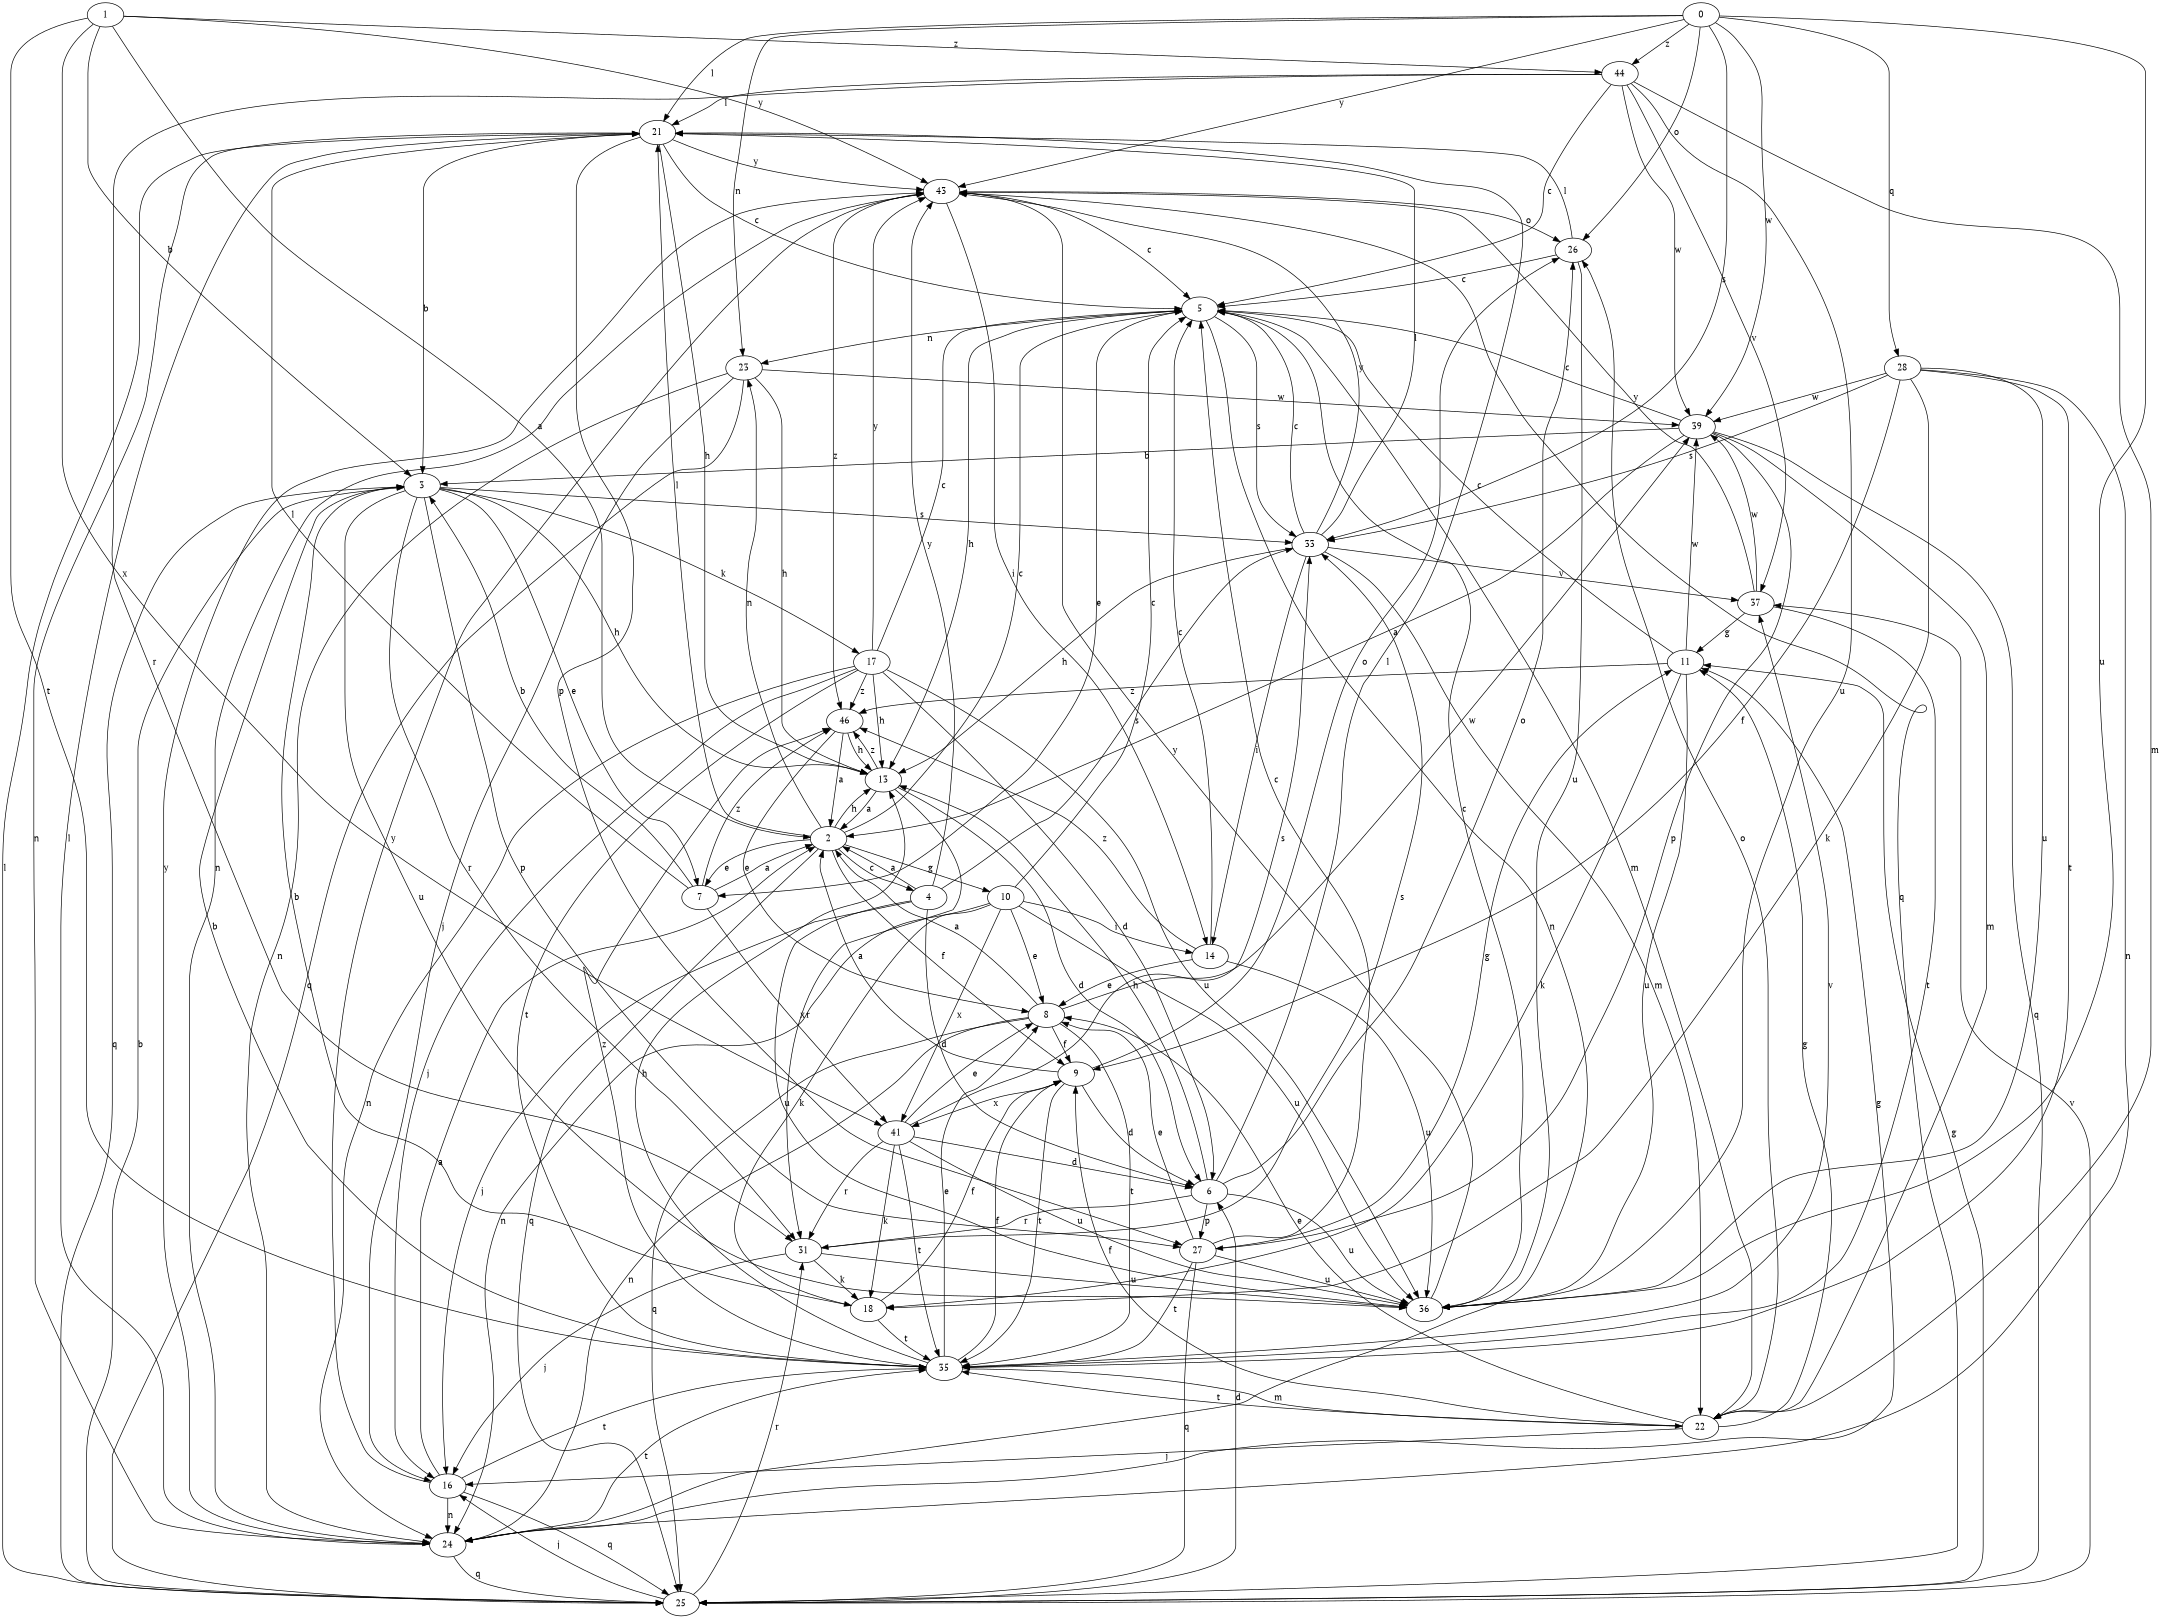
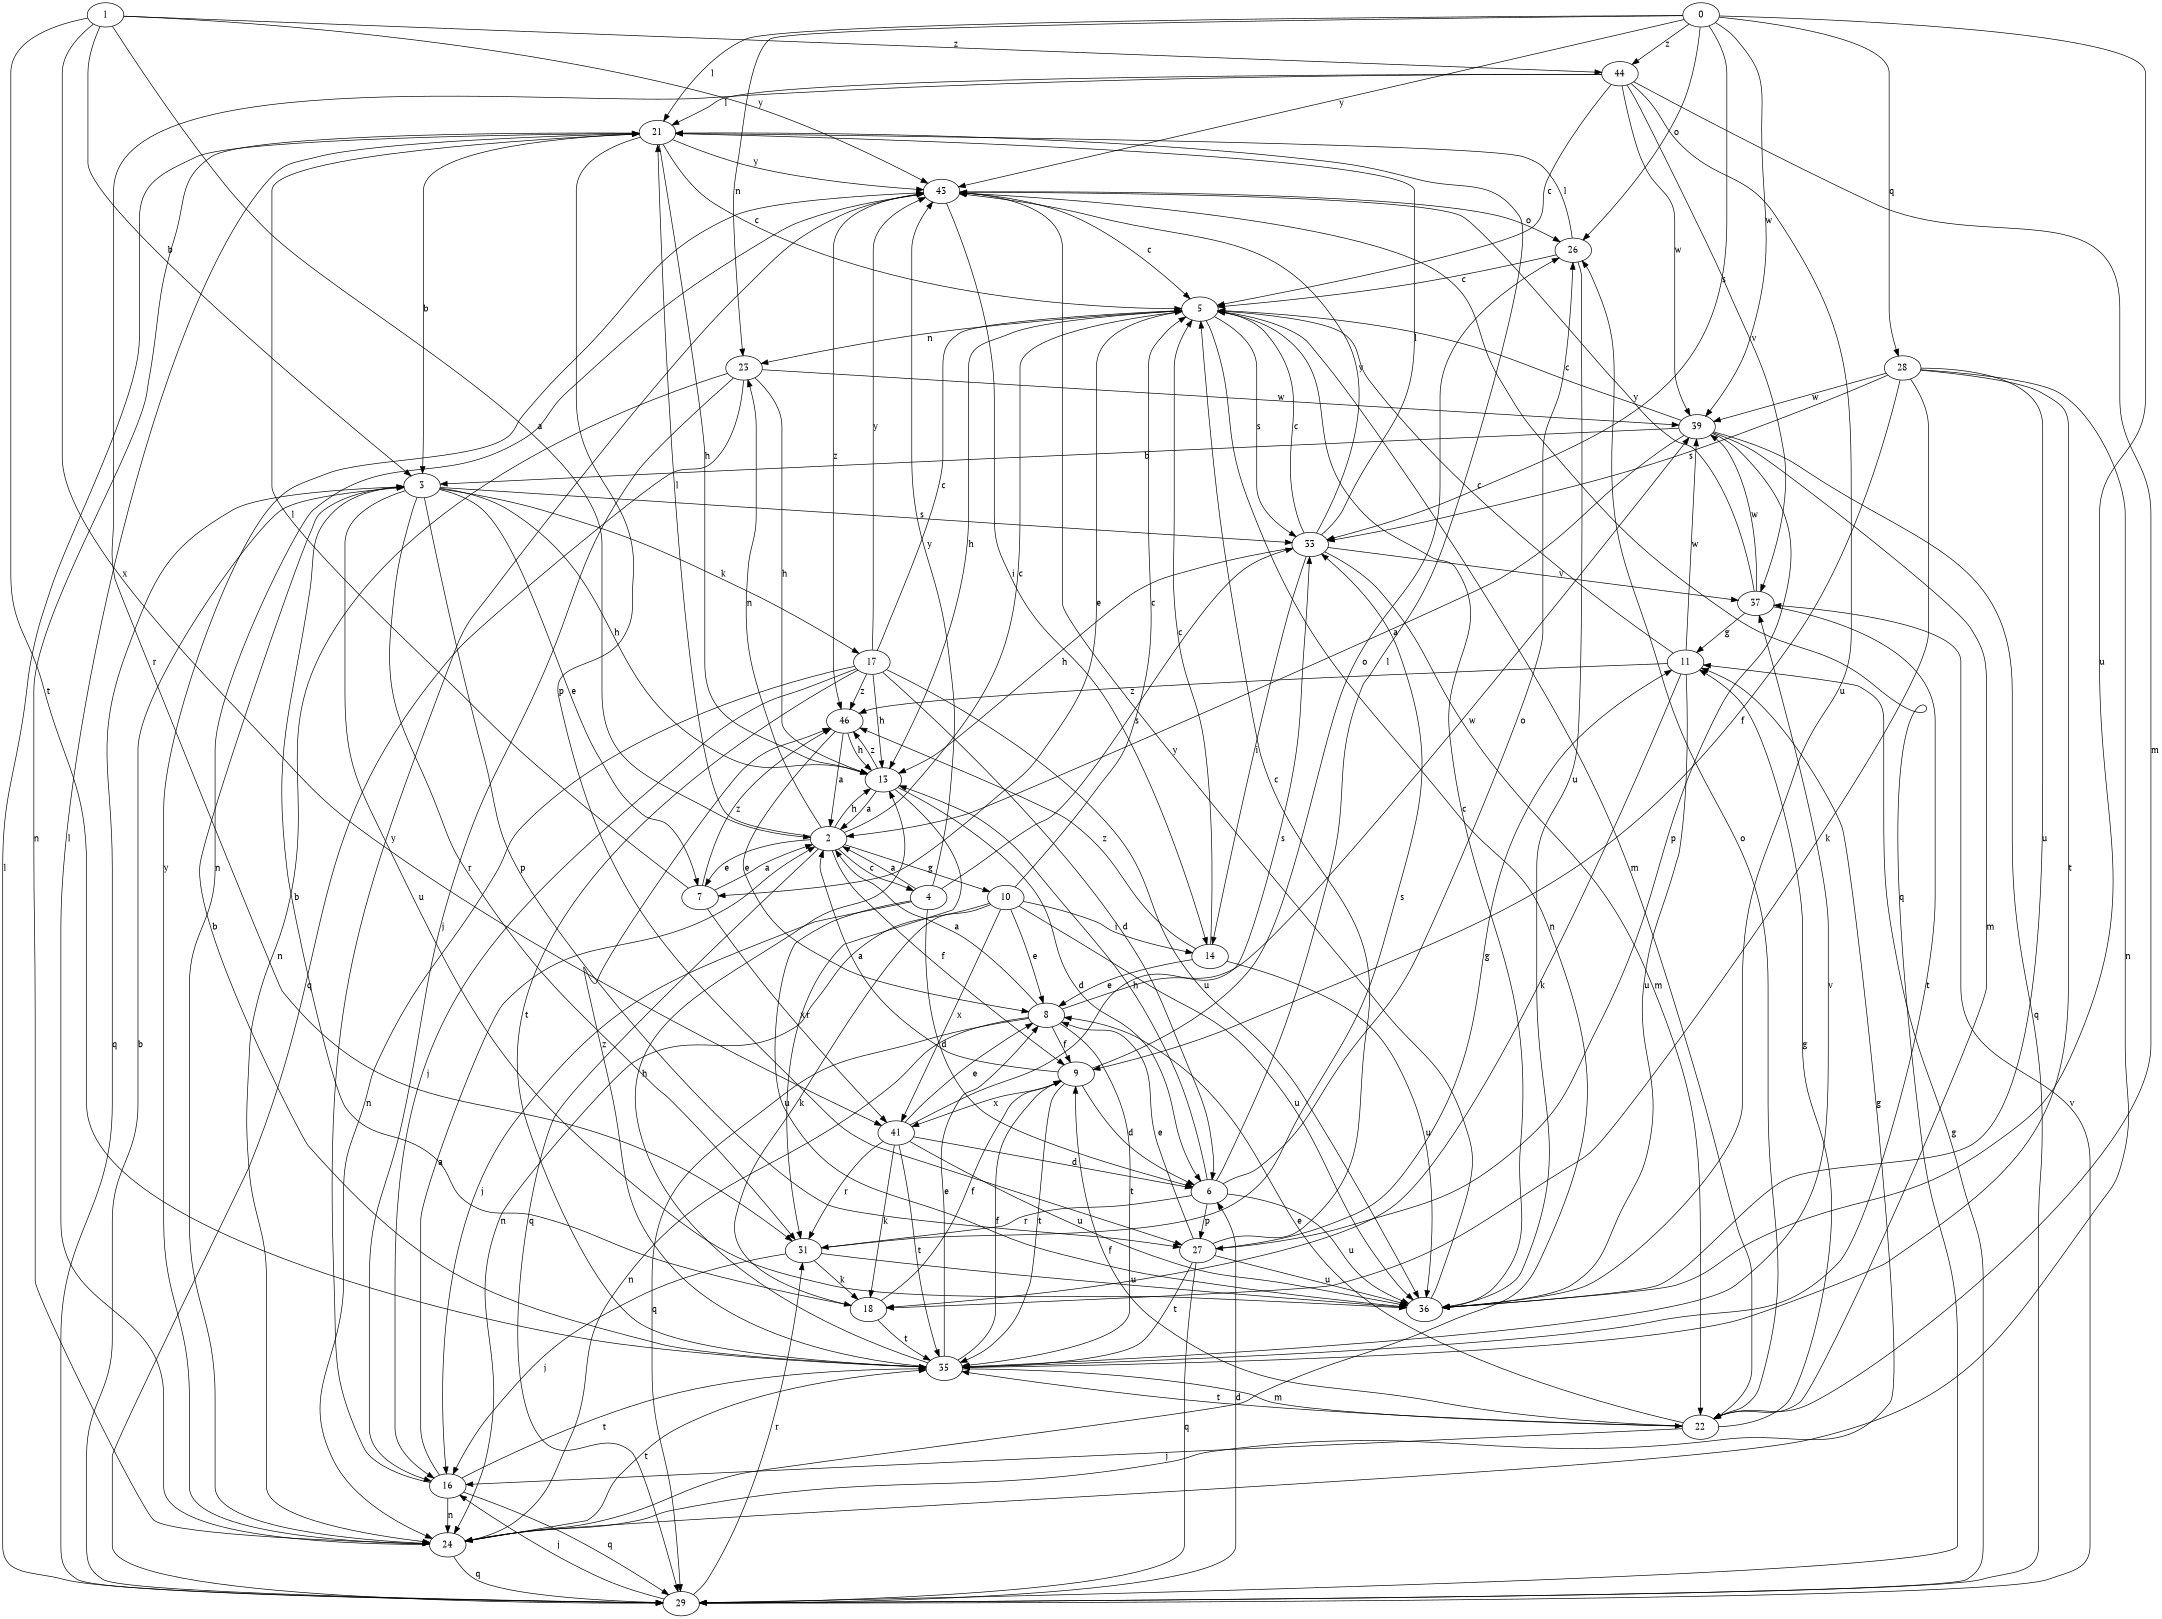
edge "7" -> "3": removed, label "b"
node "25": label "25" -> "29"
